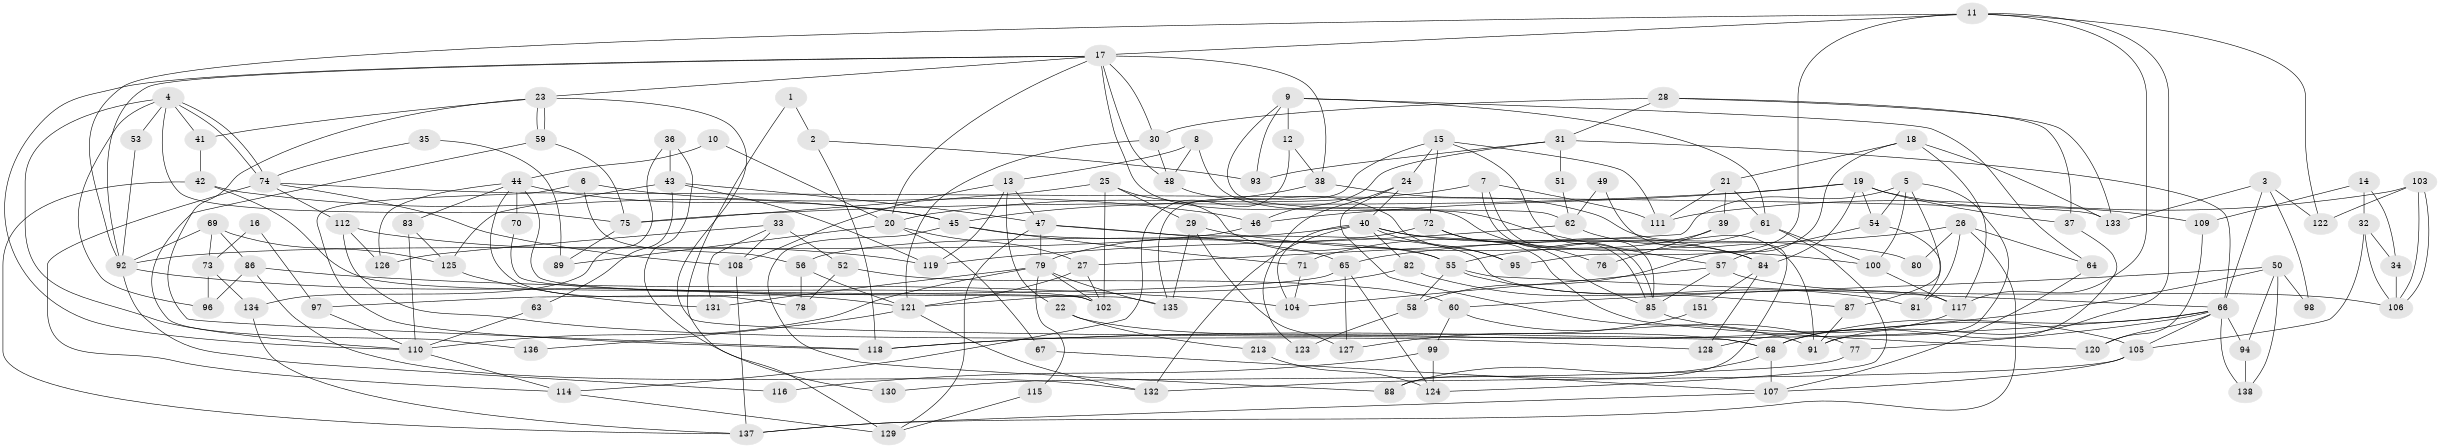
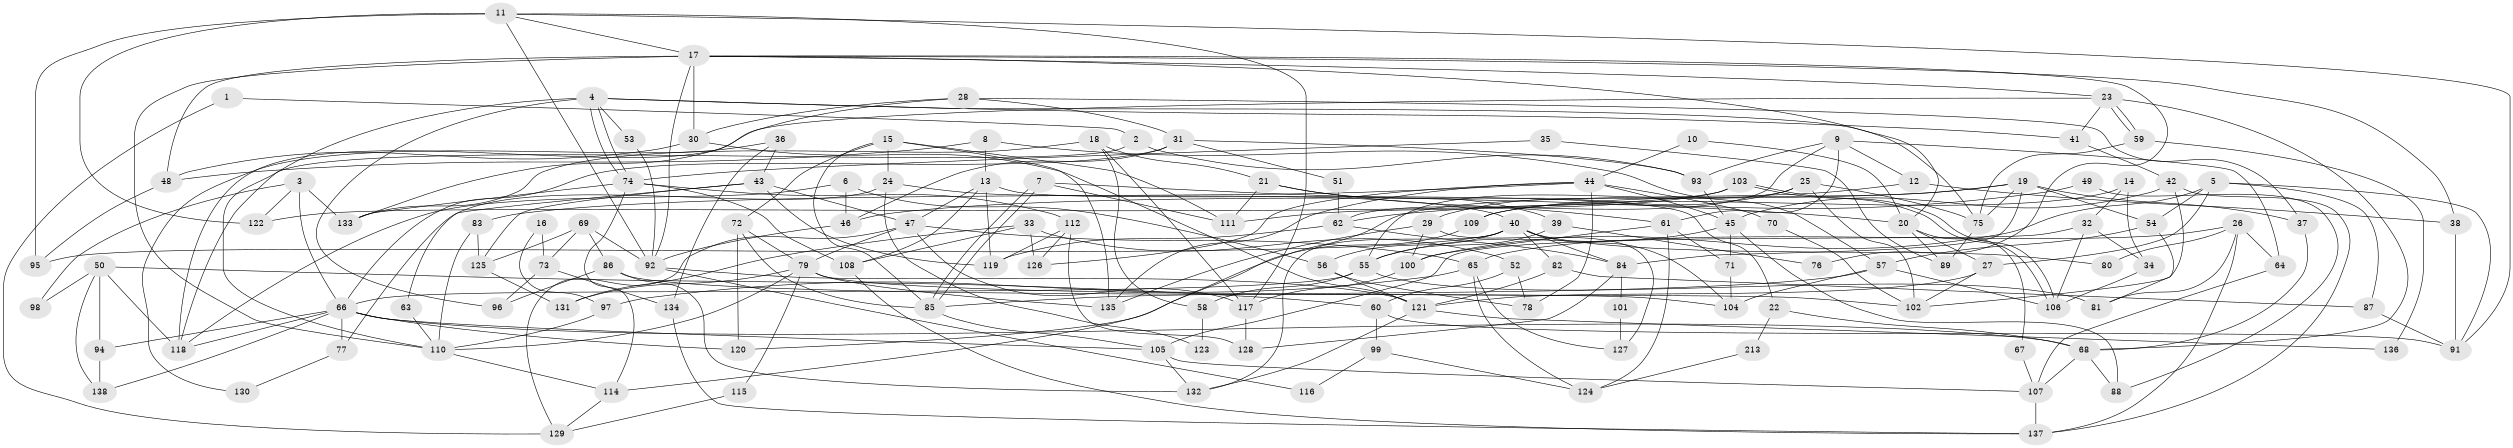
edge "38" -- "45": now "93" -- "45"
node "151": label "151" -> "101"
